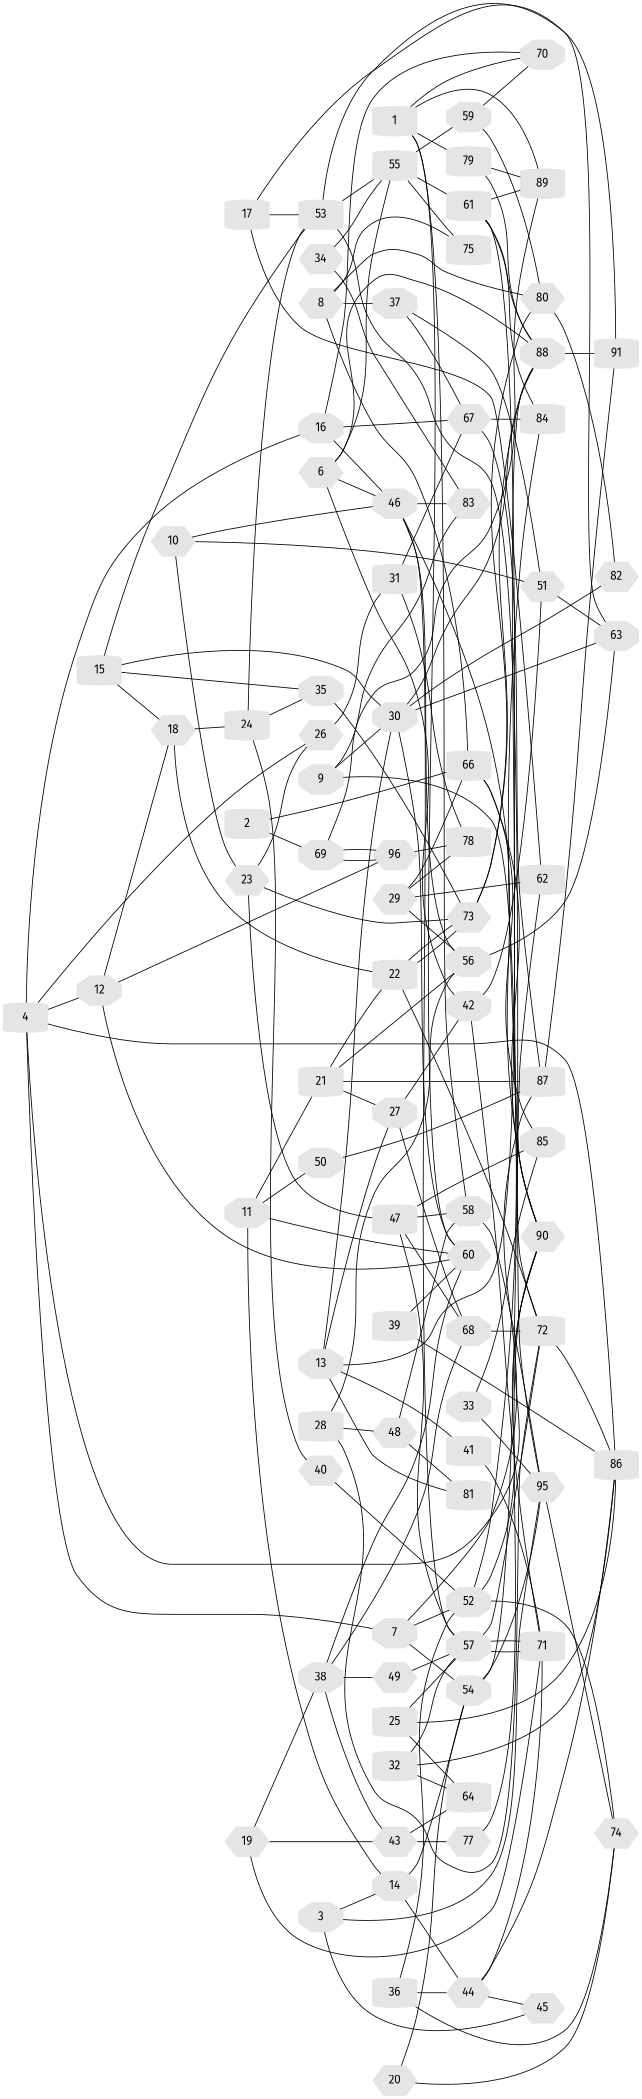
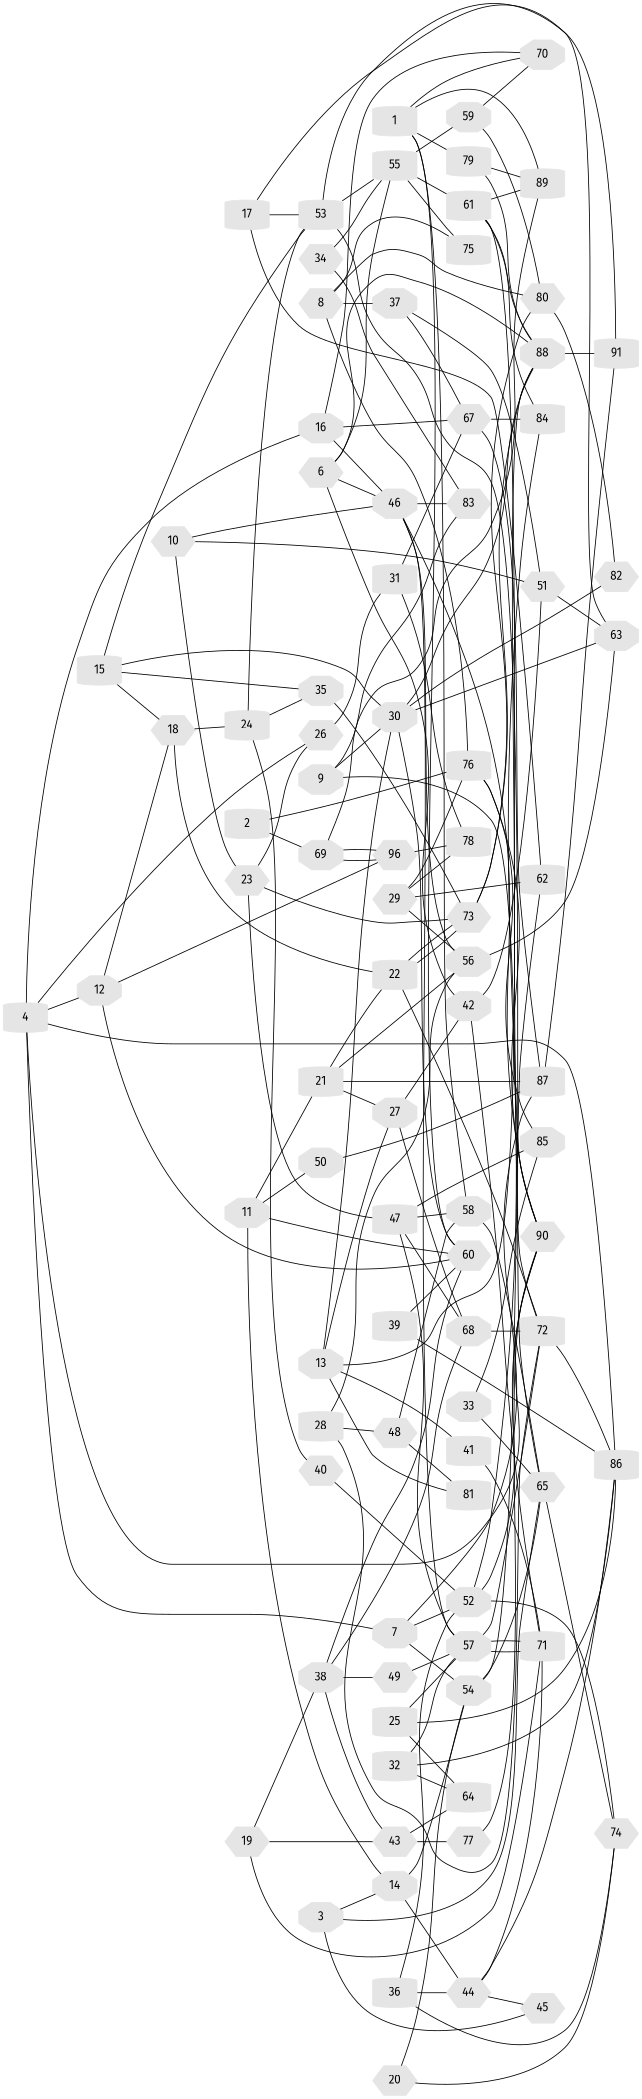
node "66": label "66" -> "76"
node "95": label "95" -> "65"
